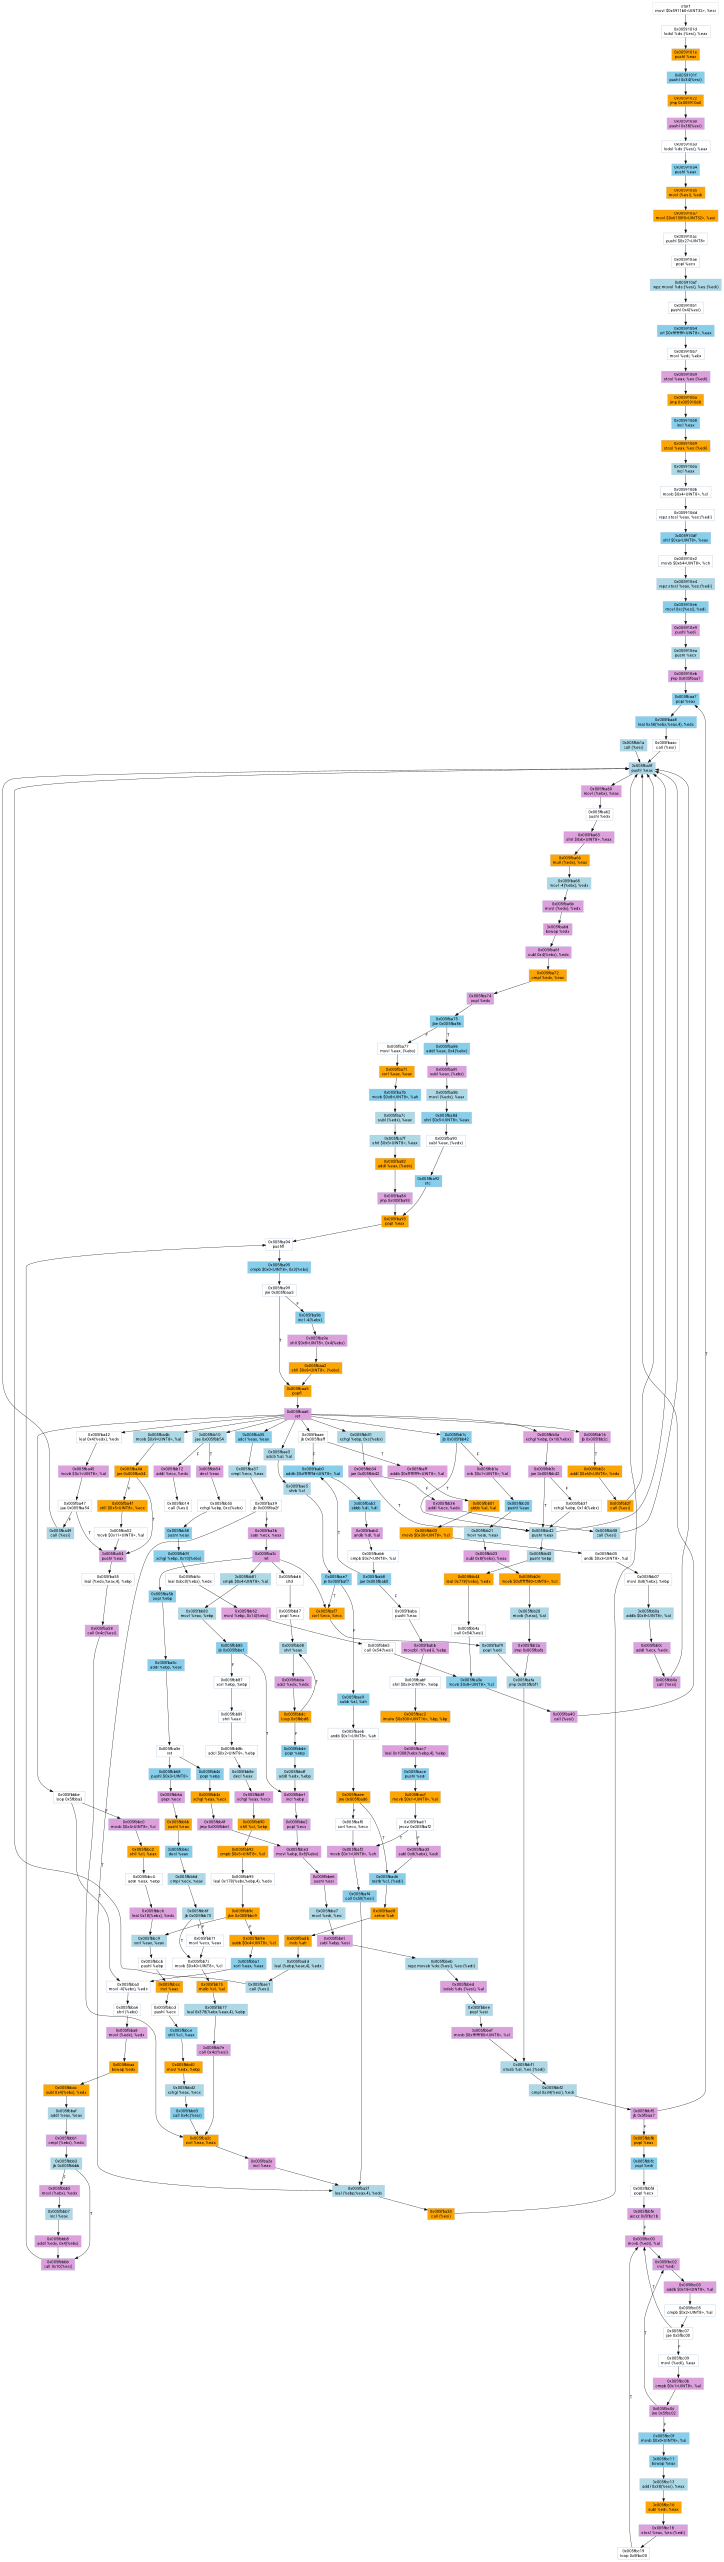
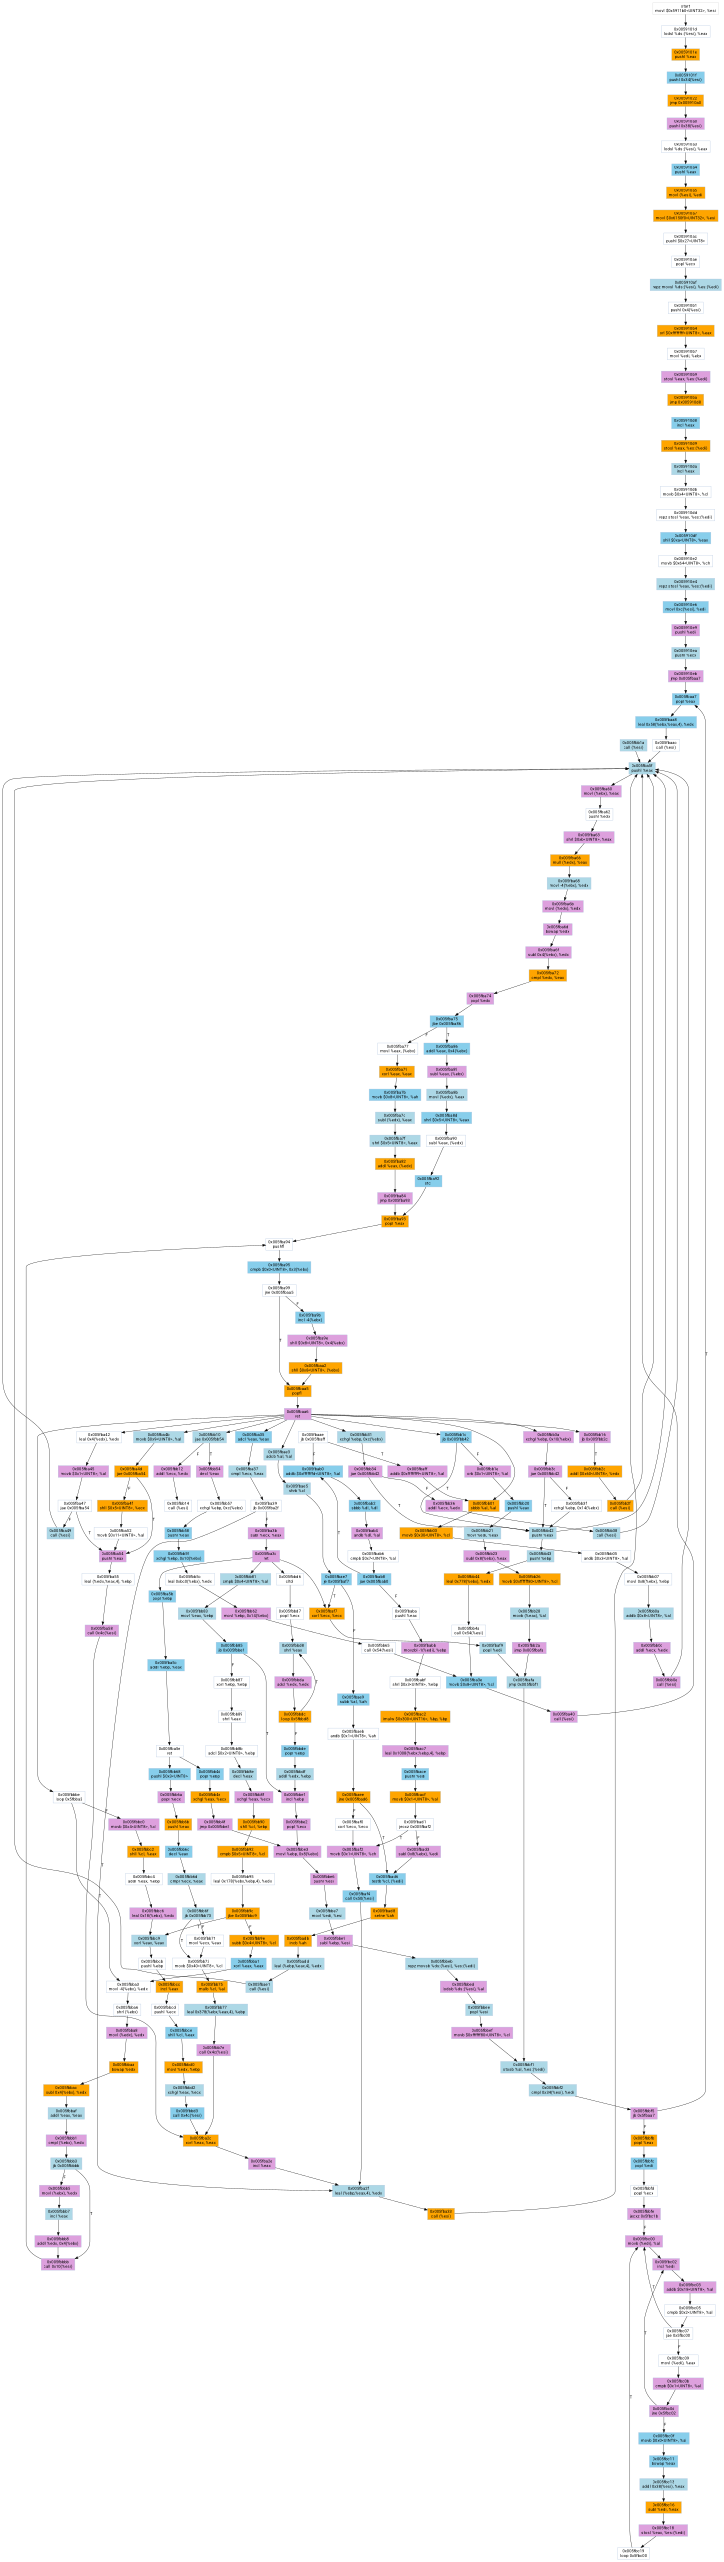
node "0x005910b4 orl $0xffffffff<UINT8>, %eax": fillcolor skyblue -> orange
edge "0x005910ba jmp 0x005910d8" -> "0x005910d8 incl %eax": removed
edge "0x005fbaa6 ret" -> "0x005fbaae jb 0x005fbaff": now "0x005fbaa6 ret" -> "0x005fbb01 sbbb %al, %al"
node "0x005fbb55 xchgl %ebp, 0xc(%ebx)": label "0x005fbb55 xchgl %ebp, 0xc(%ebx)" -> "0x005fbb57 xchgl %ebp, 0xc(%ebx)"
